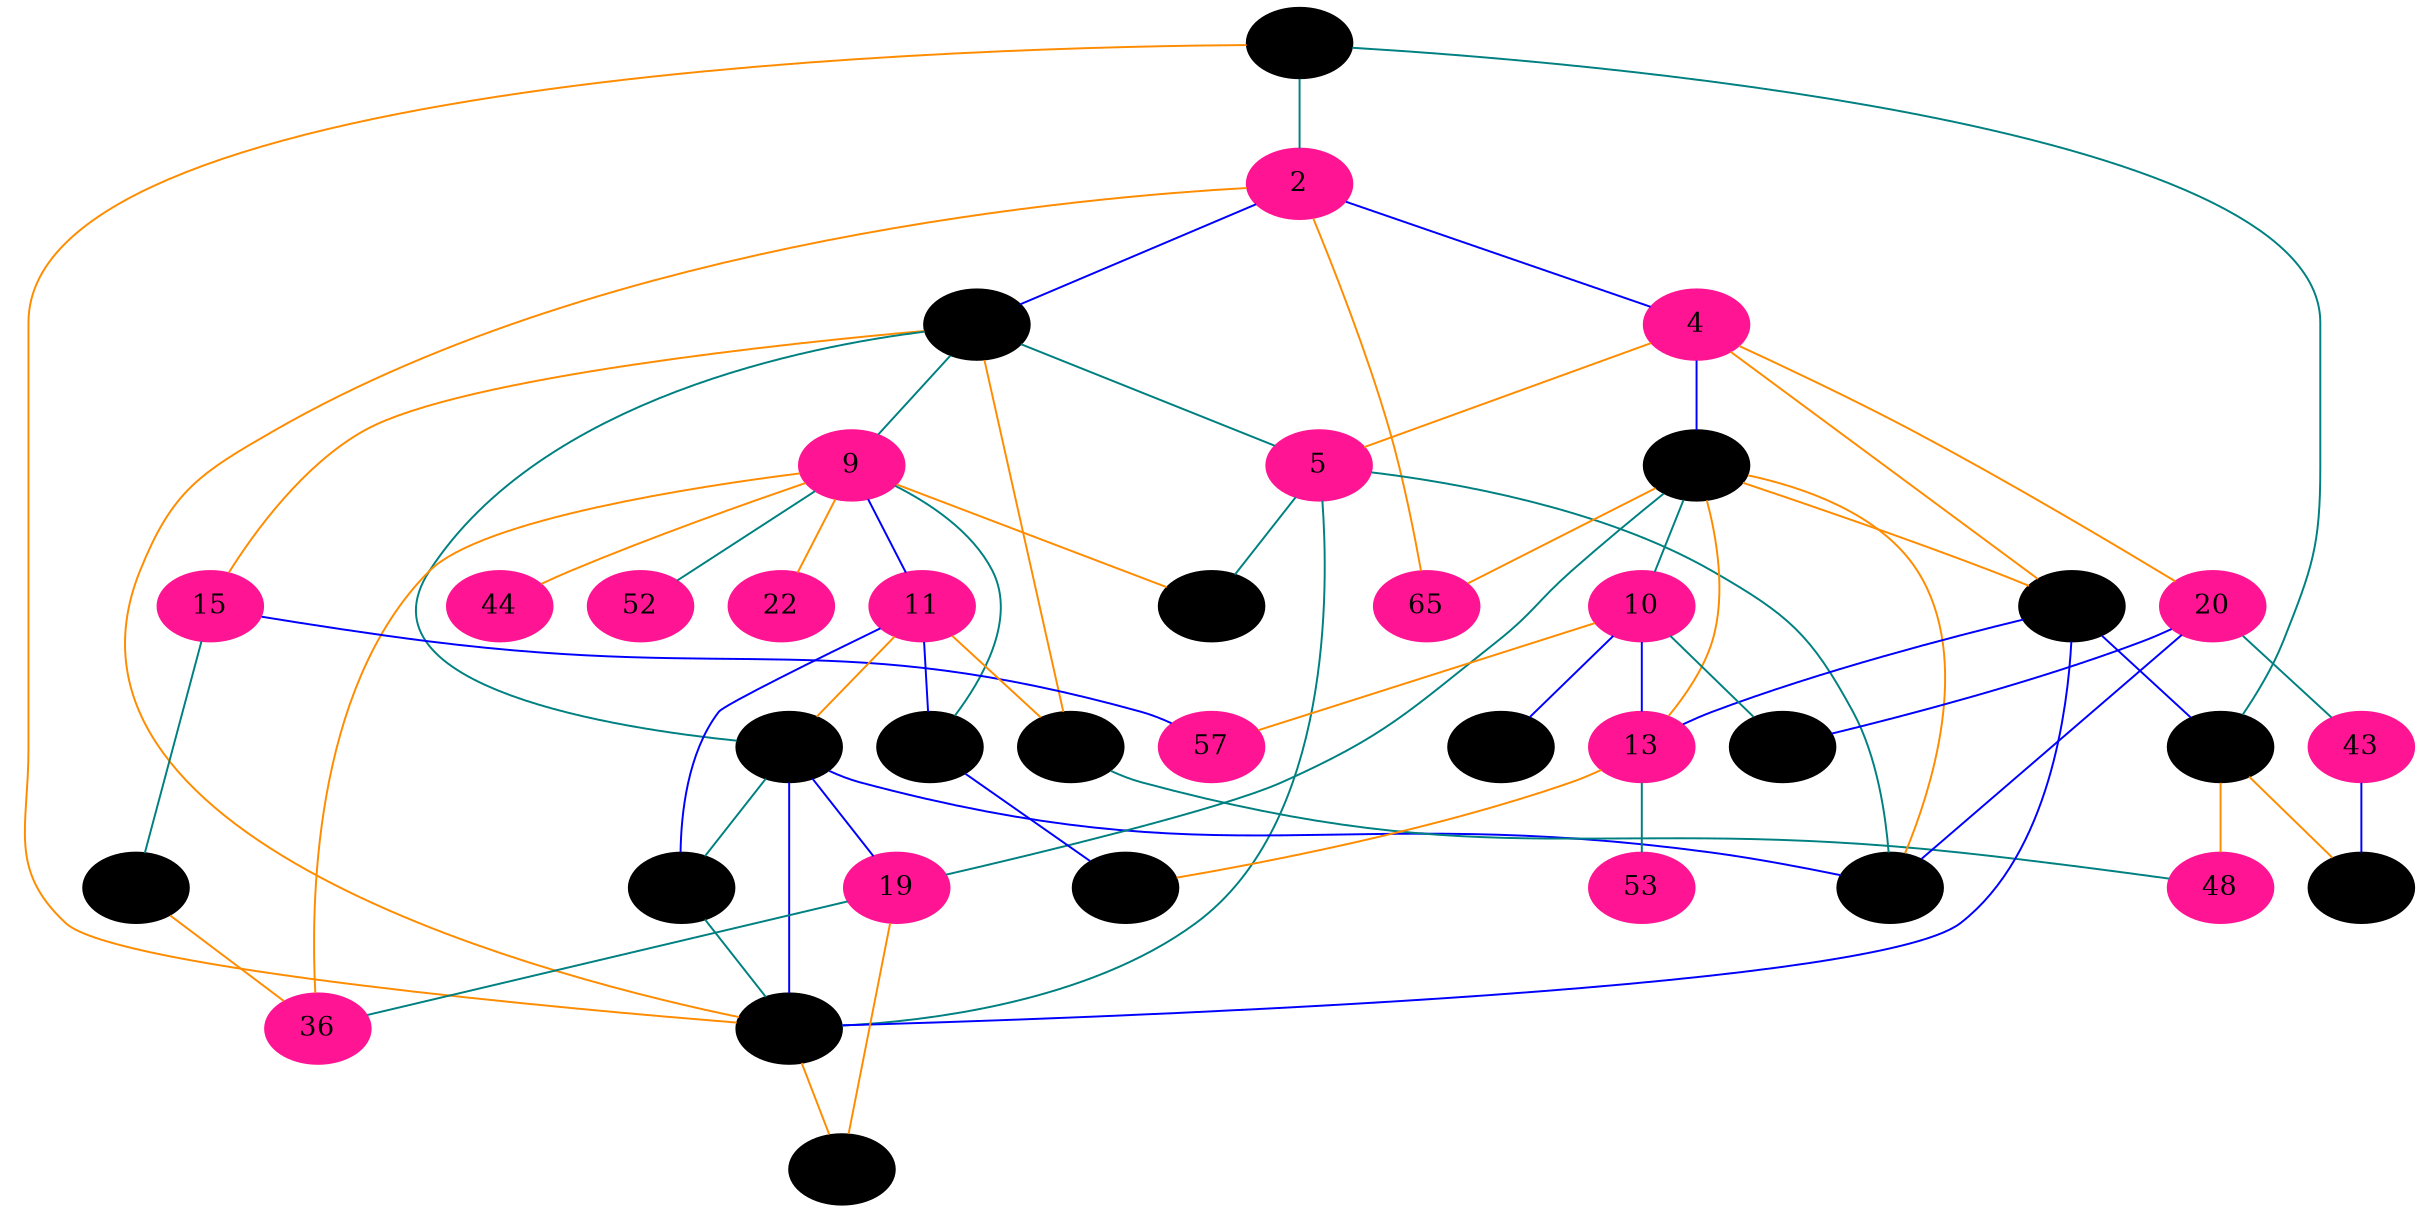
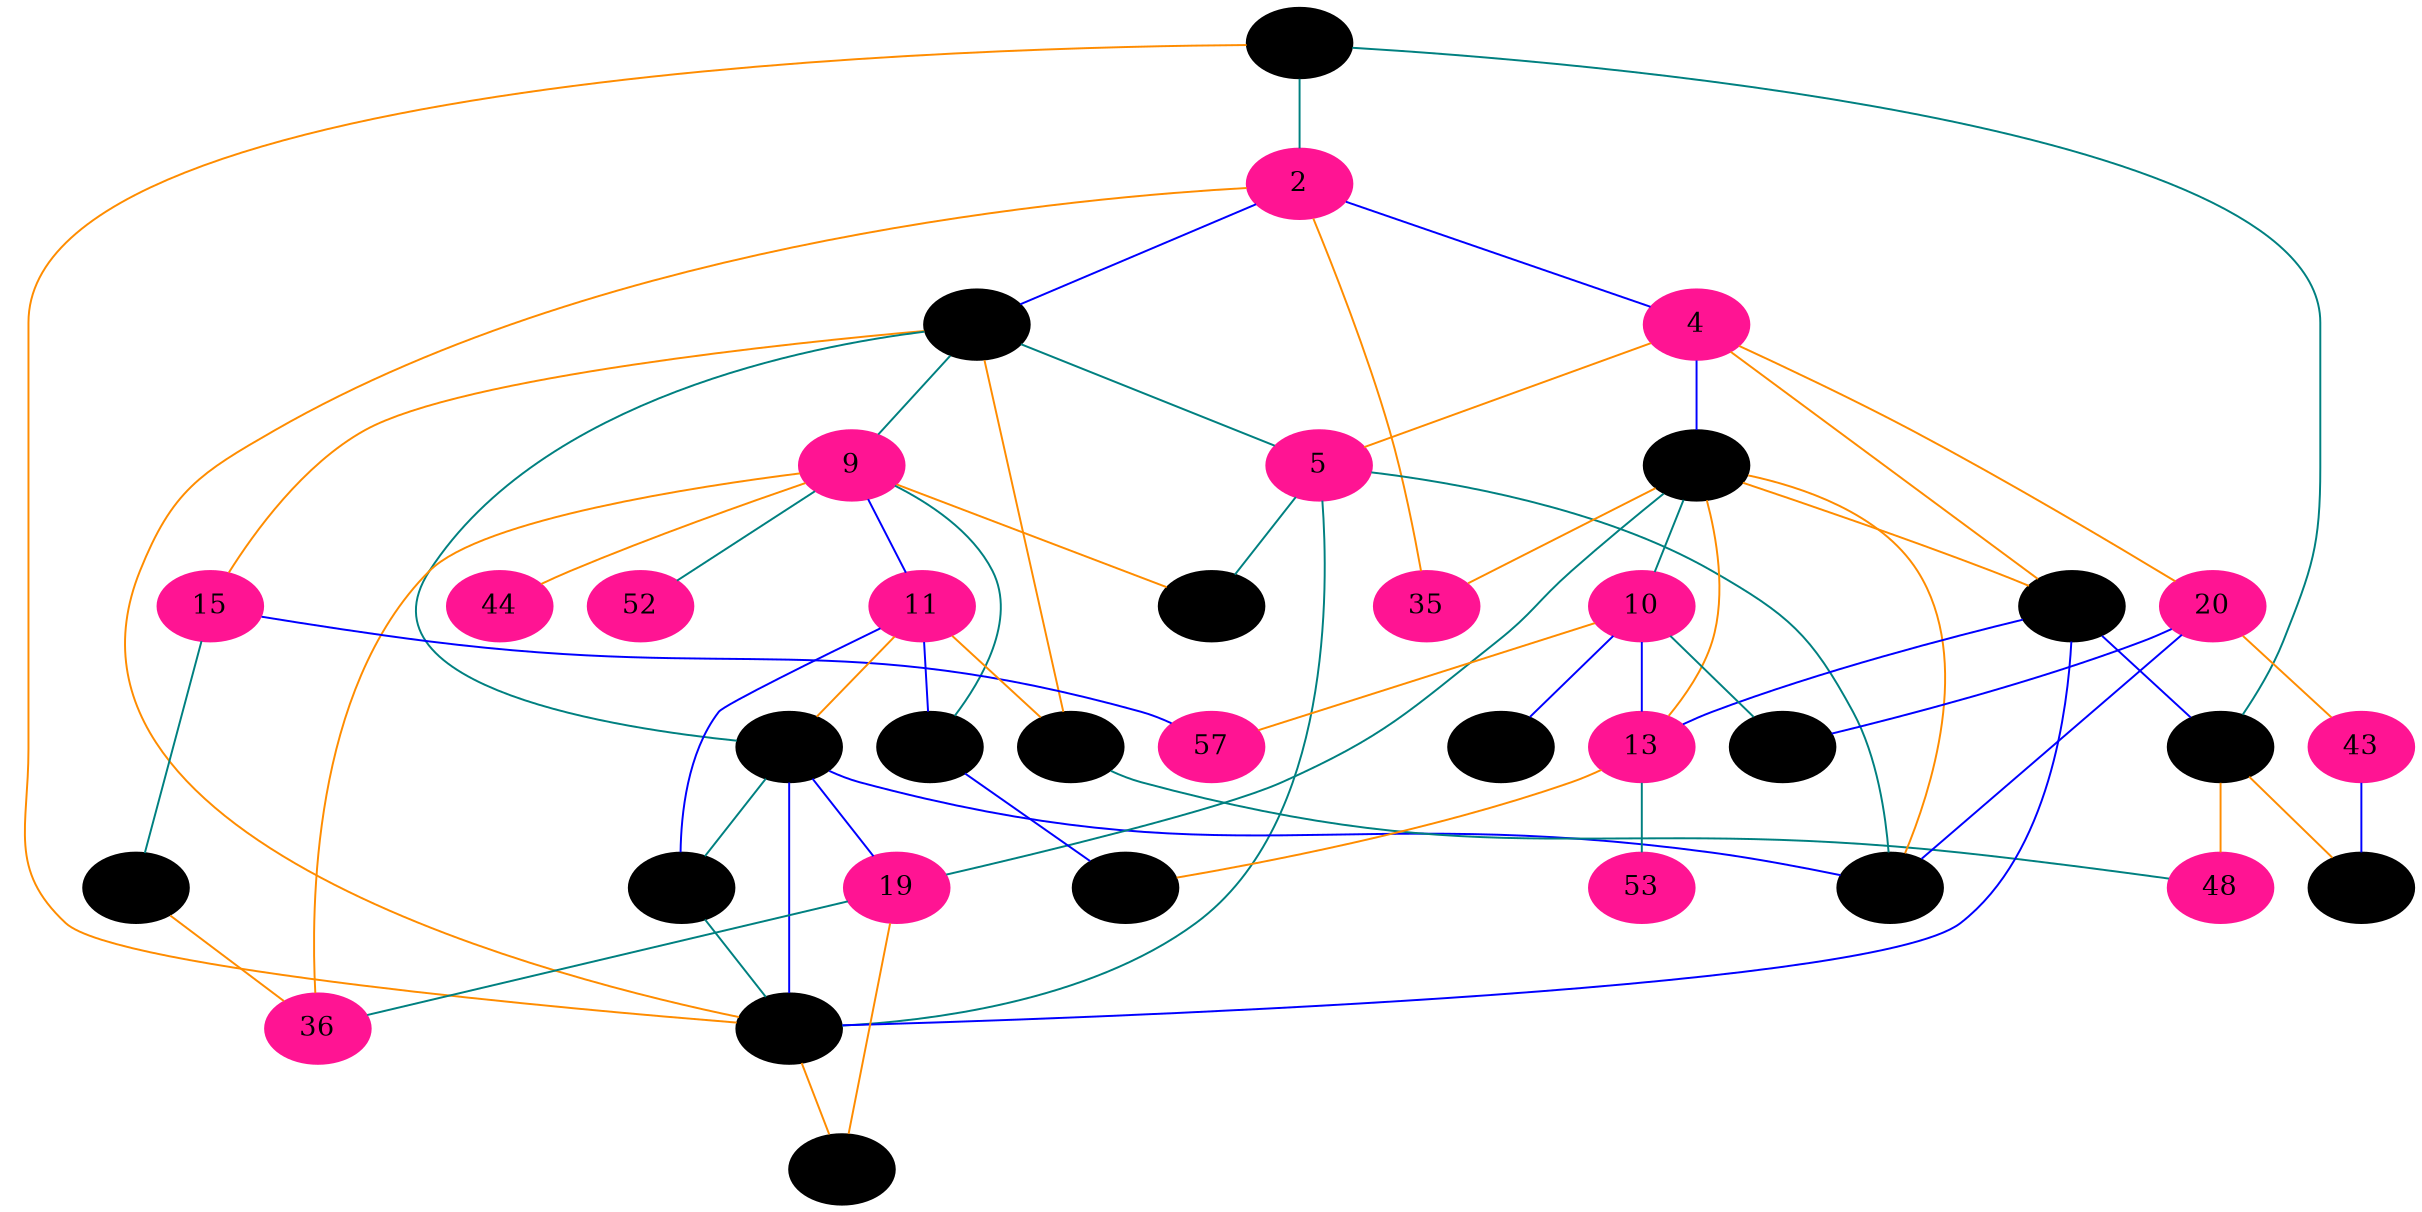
node "22": removed
node "65": label "65" -> "35"
edge "20" -- "43": color teal -> darkorange
